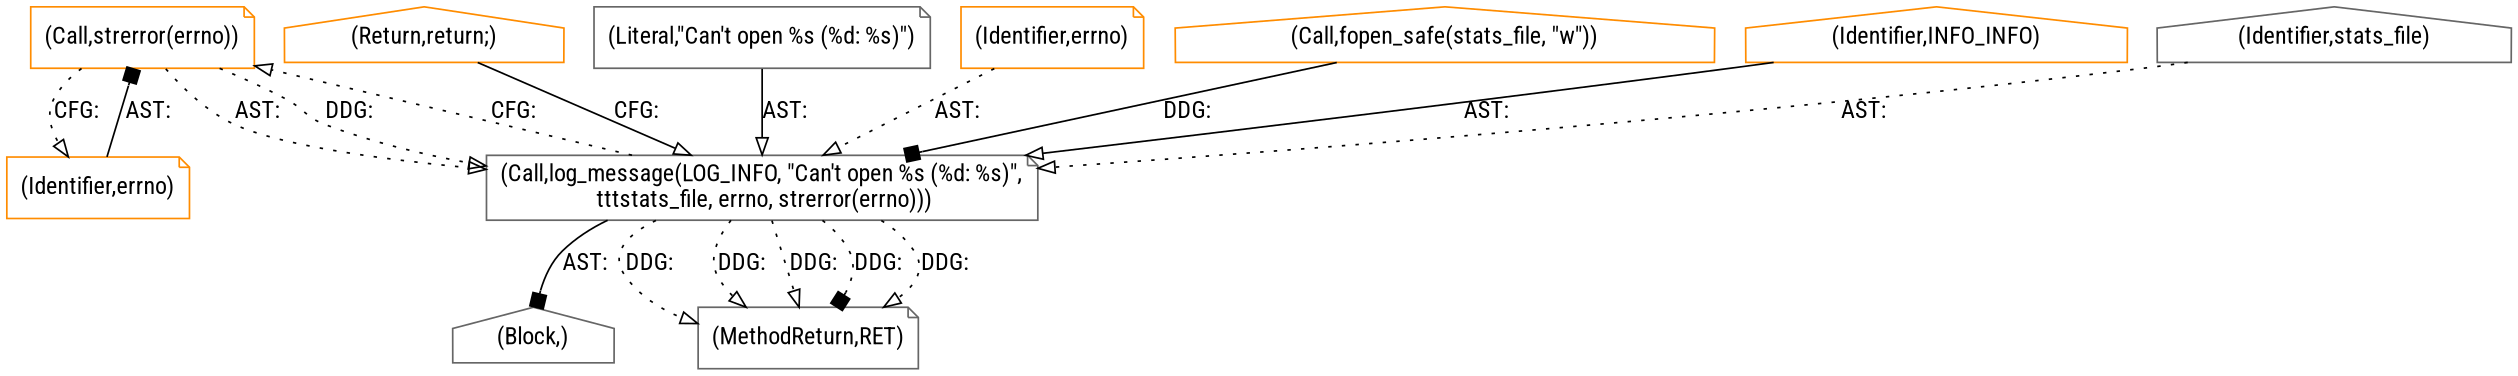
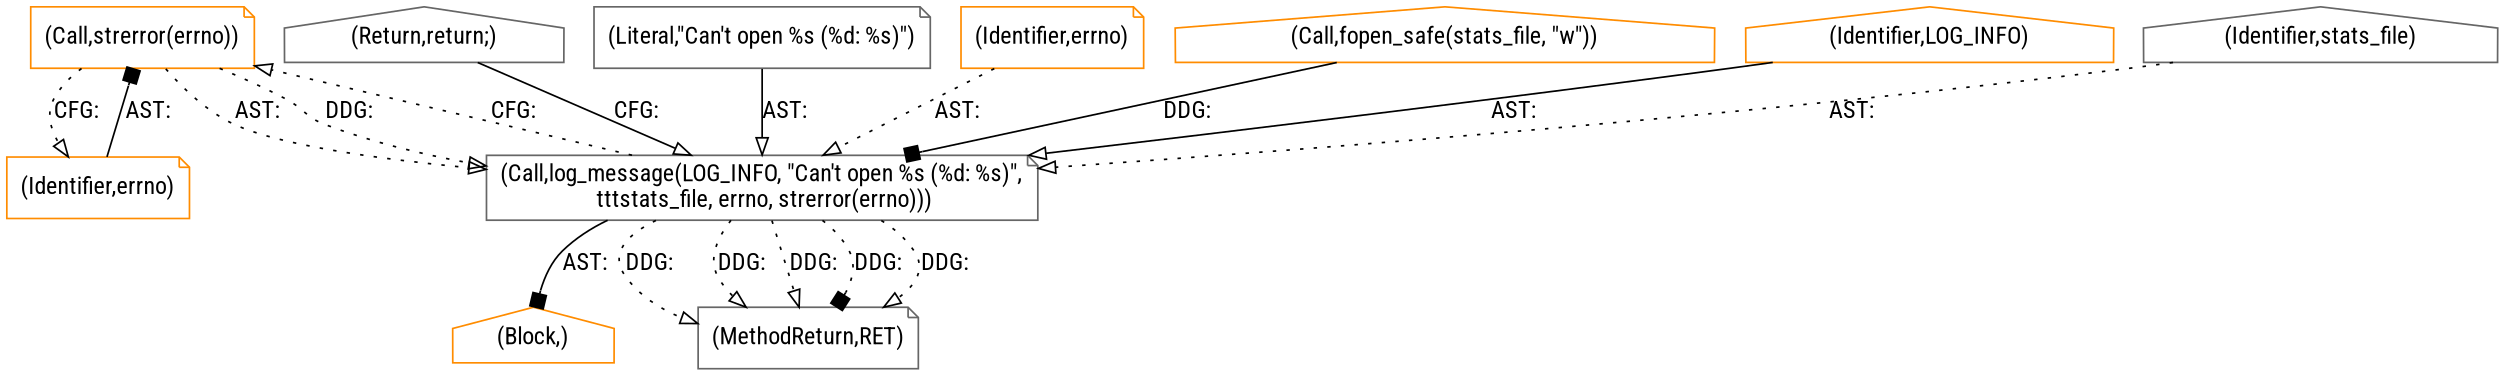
node "(Return,return;)": color darkorange -> gray40
node "(Identifier,INFO_INFO)": label "(Identifier,INFO_INFO)" -> "(Identifier,LOG_INFO)"
node "(Block,)": color gray40 -> darkorange
